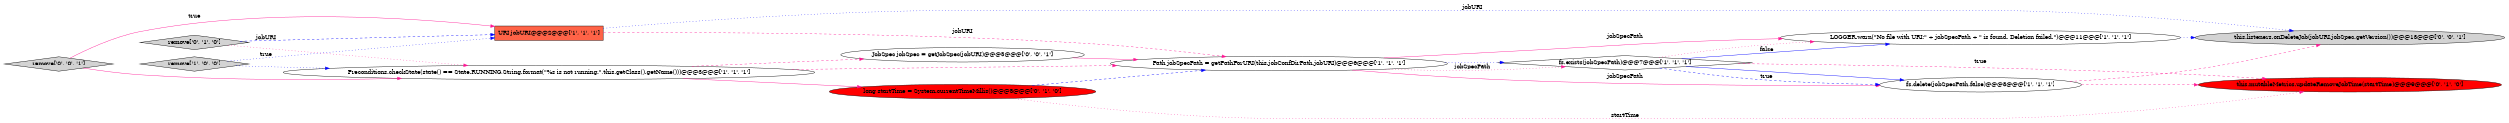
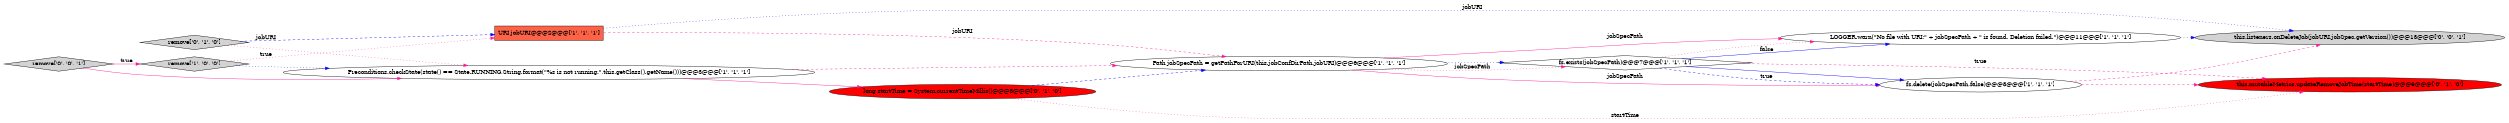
edge "remove['0', '0', '1']" -> "URI jobURI@@@2@@@['1', '1', '1']": now "remove['0', '0', '1']" -> "remove['1', '0', '0']"
edge "remove['1', '0', '0']" -> "URI jobURI@@@2@@@['1', '1', '1']": color blue -> deeppink
node "JobSpec jobSpec = getJobSpec(jobURI)@@@5@@@['0', '0', '1']": removed
